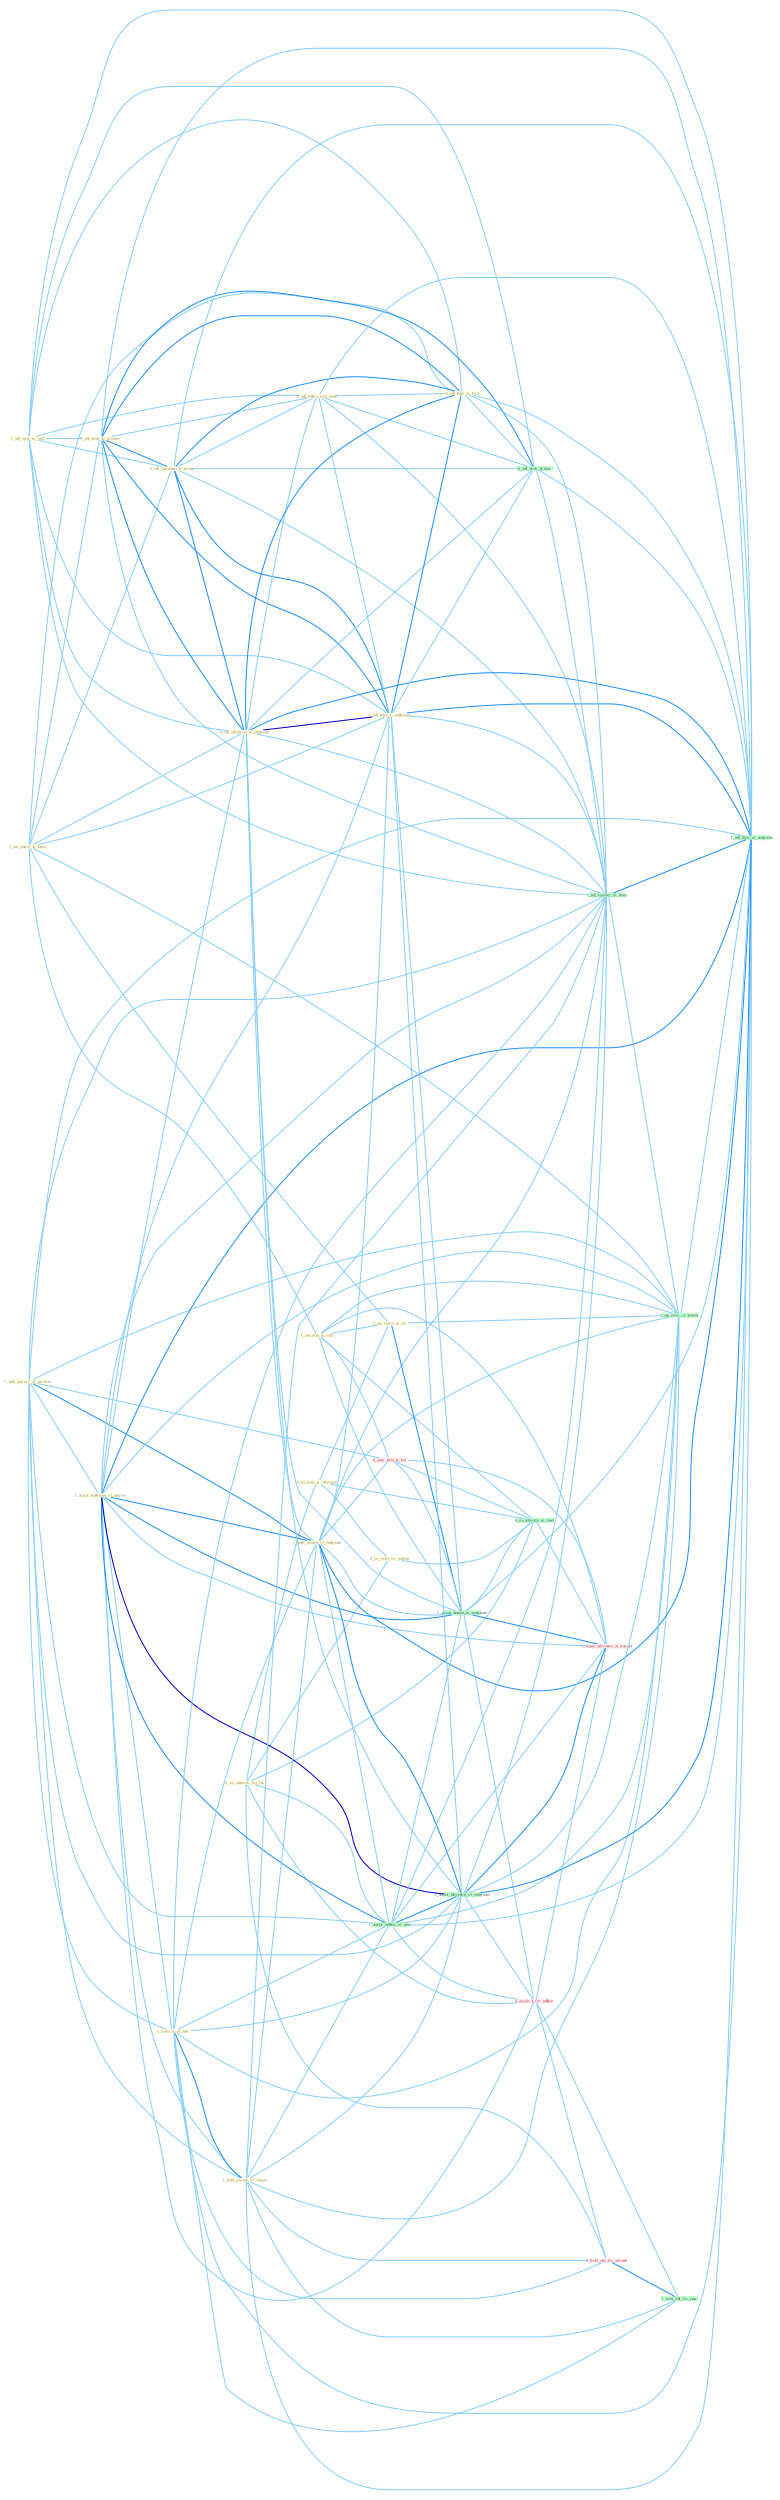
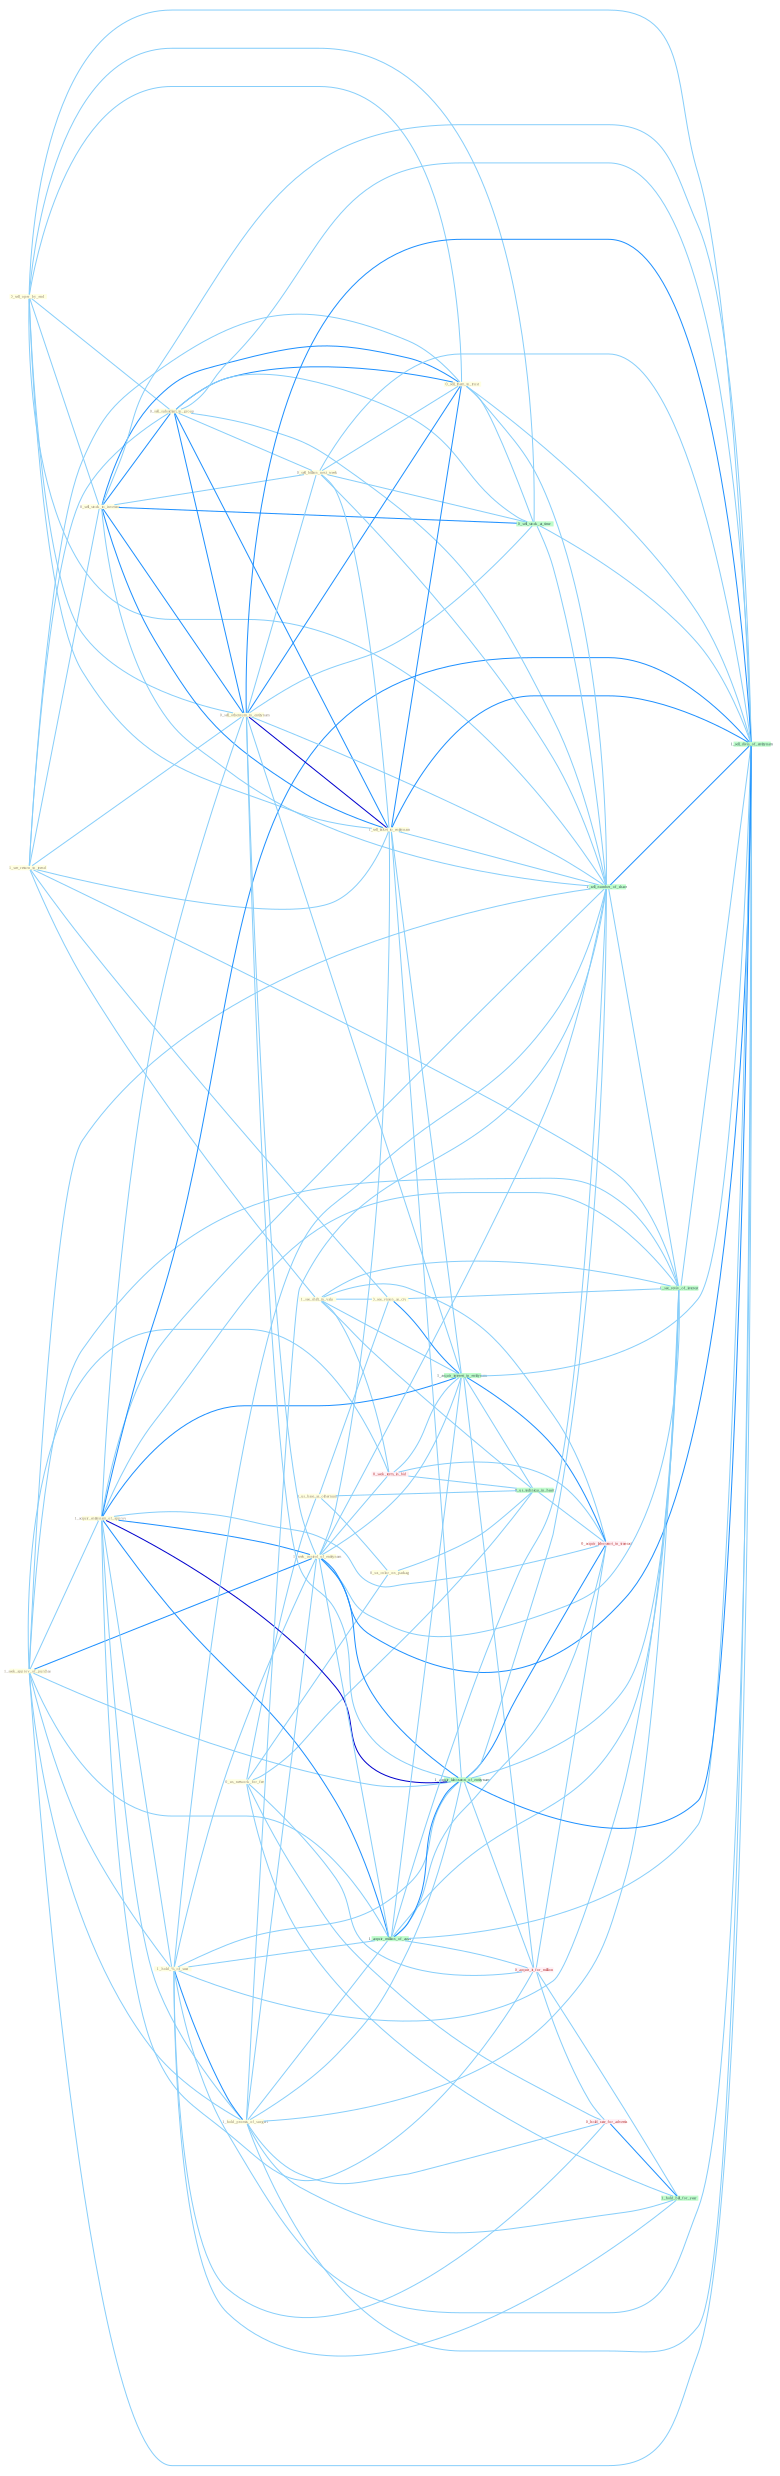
edge "0_sell_billion_next_week" -- "0_sell_oper_by_end": removed
edge "0_sell_stock_at_time" -- "1_sell_ticket_to_entitynam": removed
edge "1_sell_ticket_to_entitynam" -- "1_acquir_entitynam_of_approv": removed
edge "0_us_network_for_fee" -- "1_acquir_million_of_asset": now "0_us_network_for_fee" -- "1_hold_bill_for_year"
